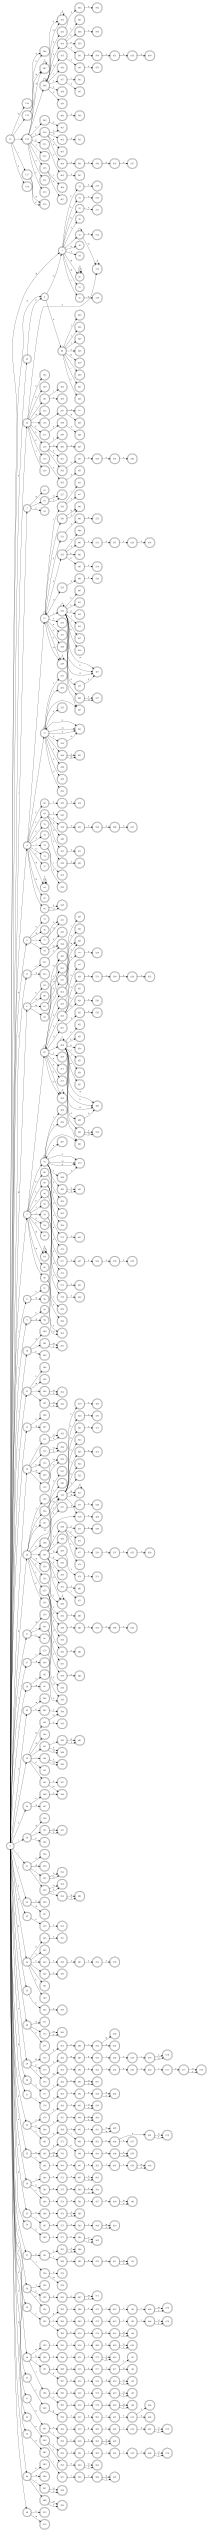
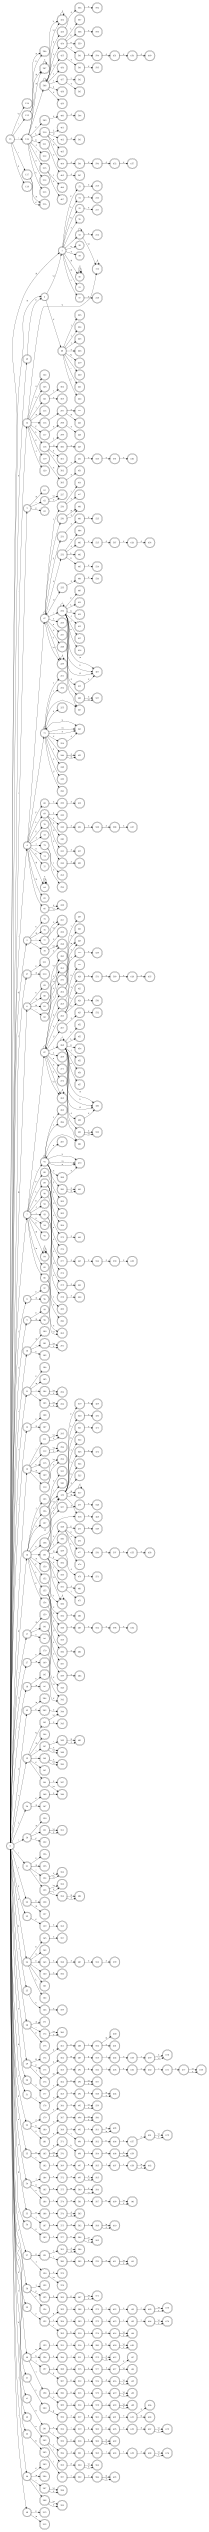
edge "309" -> "461": now "309" -> "460"
edge "606" -> "661": now "637" -> "661"
